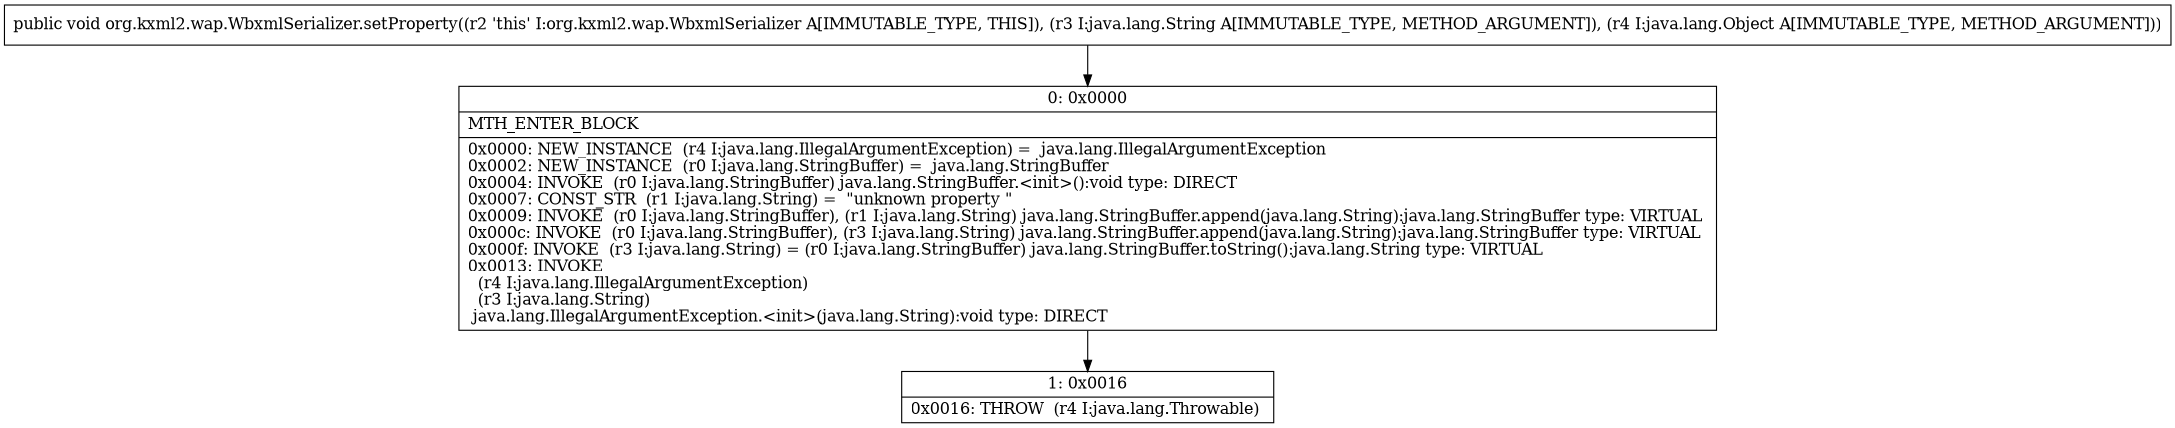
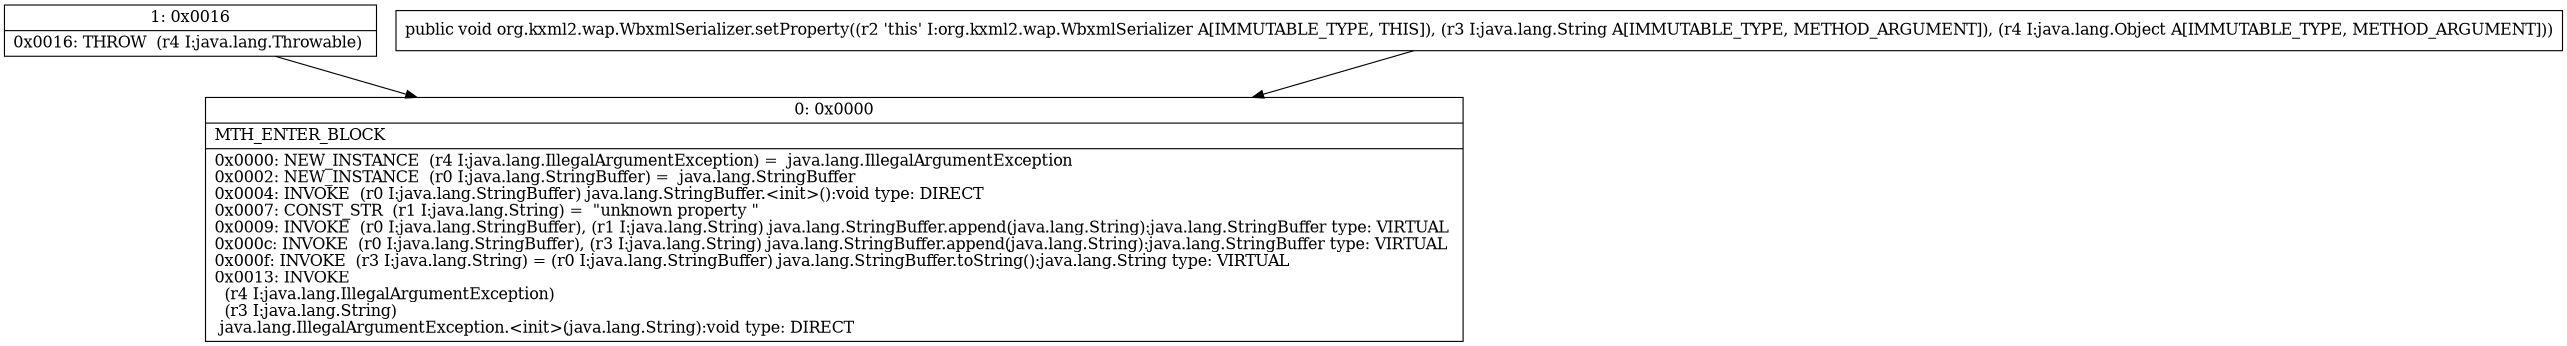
edge "0: 0x0000" -> "1: 0x0016": reversed
